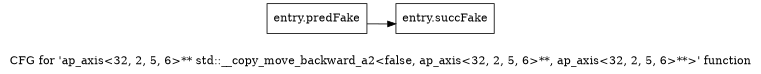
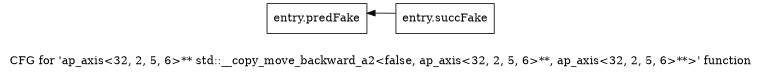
edge "entry.predFake" -> "entry.succFake": reversed
